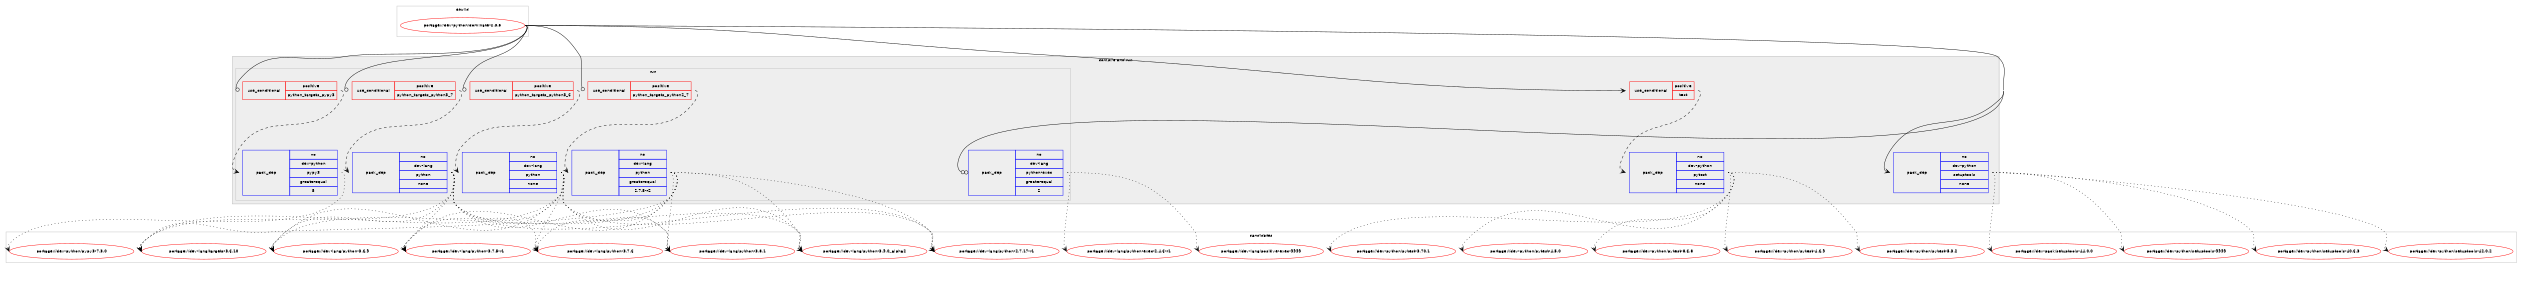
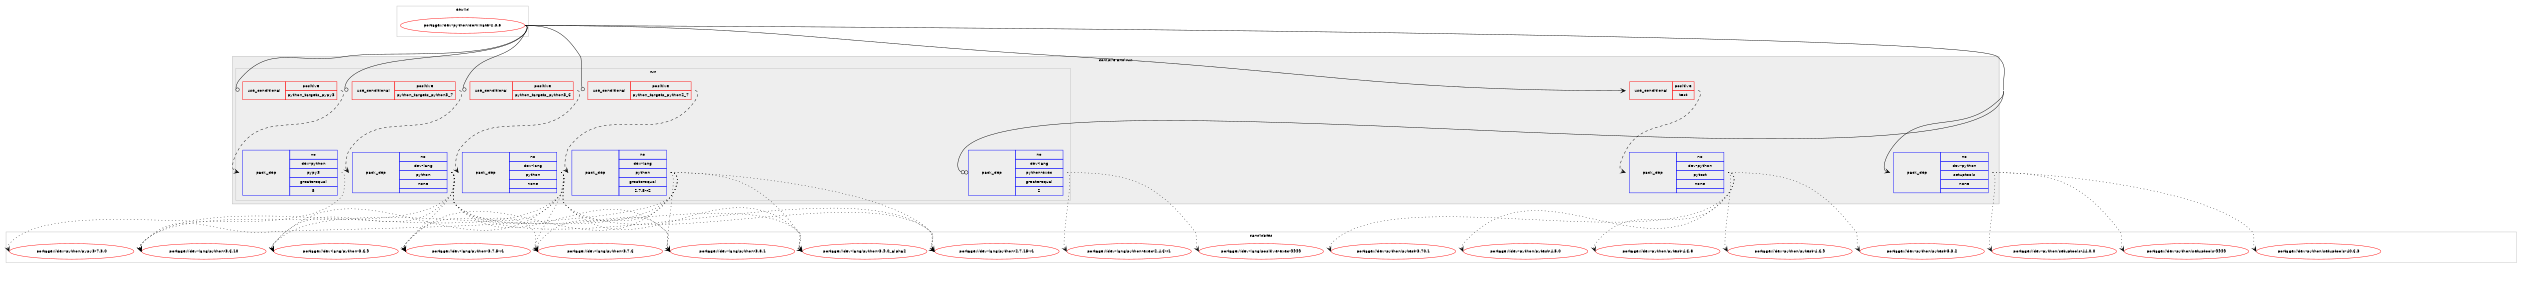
node "portage://dev-lang/targets-3.6.10": label "portage://dev-lang/targets-3.6.10" -> "portage://dev-lang/python-3.6.10"
node "portage://dev-lang/python-2.7.17-r1": label "portage://dev-lang/python-2.7.17-r1" -> "portage://dev-lang/python-2.7.15-r1"
node "portage://dev-python/pytest-8.6.8": label "portage://dev-python/pytest-8.6.8" -> "portage://dev-python/pytest-4.6.8"
node "portage://dev-pack/setuptools-44.0.0": label "portage://dev-pack/setuptools-44.0.0" -> "portage://dev-python/setuptools-44.0.0"
node "portage://dev-python/setuptools-42.0.2": removed
